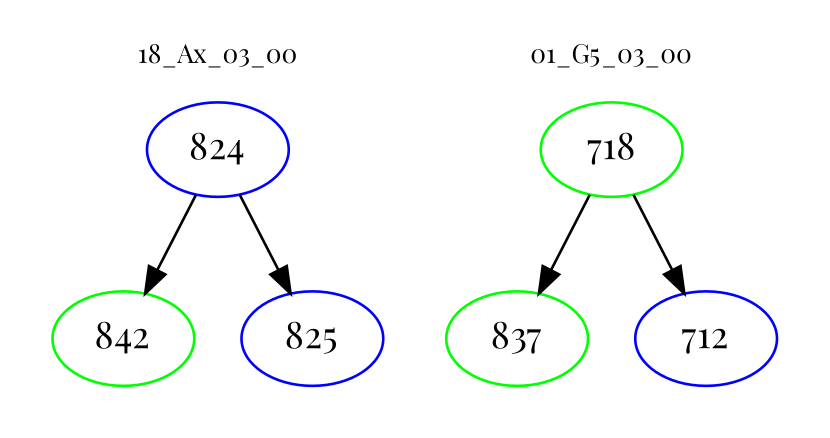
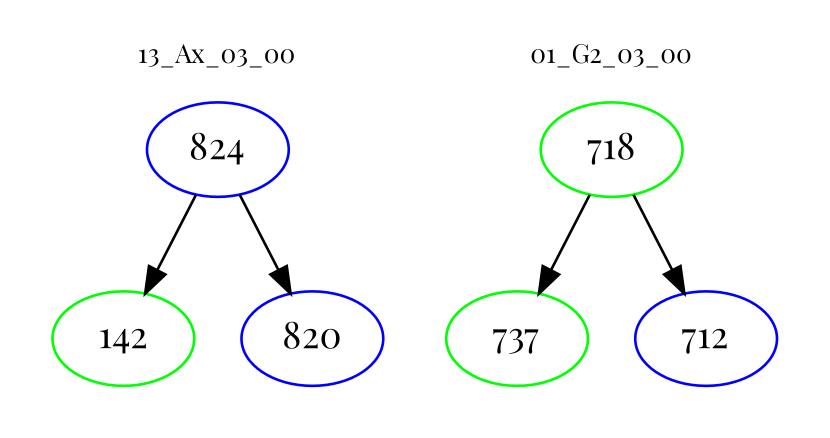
cluster "18_Ax_03_00": label "18_Ax_03_00" -> "13_Ax_03_00"
cluster "01_G5_03_00": label "01_G5_03_00" -> "01_G2_03_00"
node "842": label "842" -> "142"
node "825": label "825" -> "820"
node "837": label "837" -> "737"
